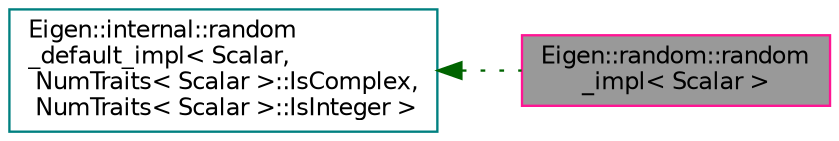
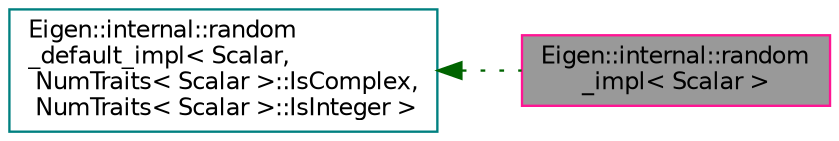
node "Eigen::random::random _impl< Scalar >": label "Eigen::random::random _impl< Scalar >" -> "Eigen::internal::random _impl< Scalar >"
